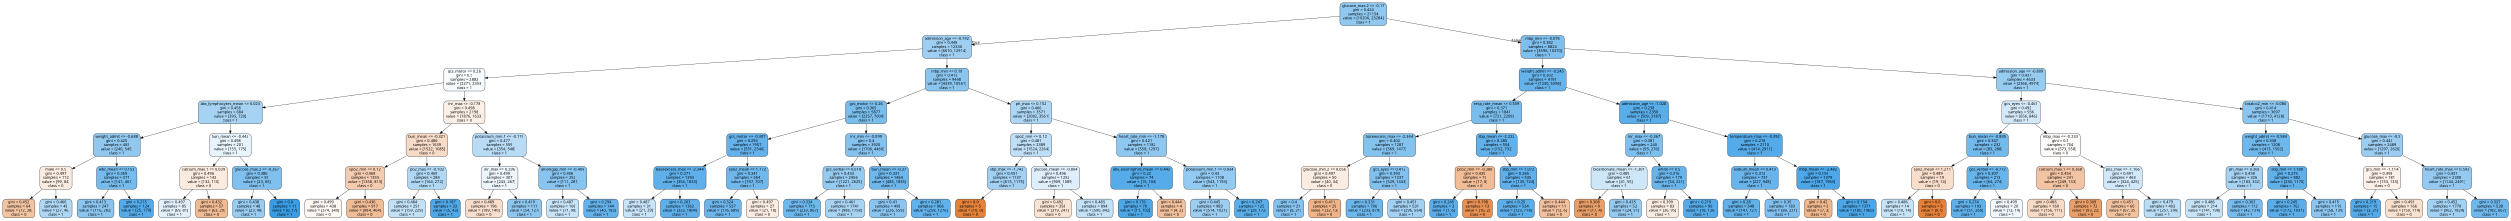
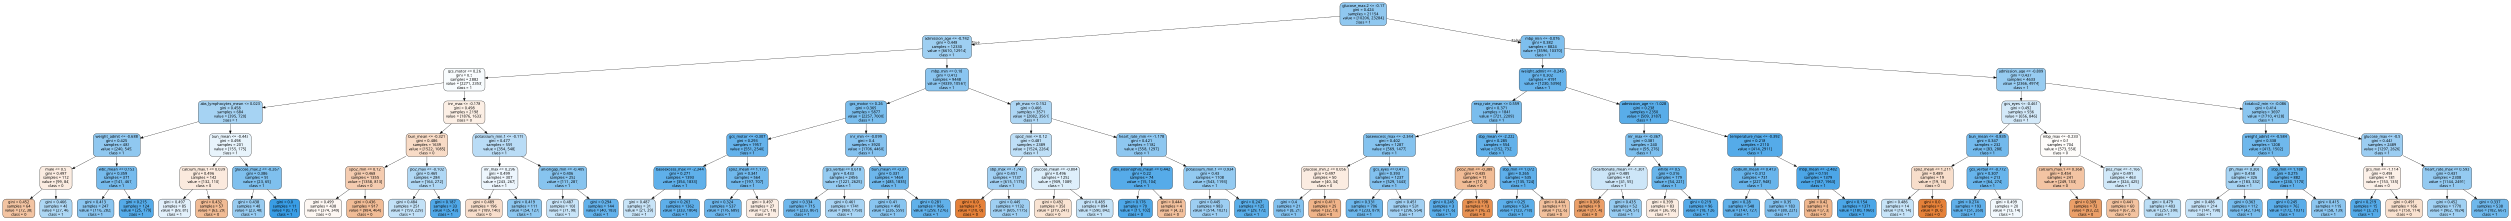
node "gini = 0.449 samples = 1132 value = [605, 1175] class = 1": added
node "gini = 0.176 samples = 70 value = [11, 102] class = 1": label "gini = 0.176 samples = 70 value = [11, 102] class = 1" -> "gini = 0.176 samples = 70 value = [11, 102] class = 0"
node "gini = 0.486 samples = 169 value = [156, 111] class = 0": removed
node "gini = 0.451 samples = 60 value = [67, 35] class = 0": label "gini = 0.451 samples = 60 value = [67, 35] class = 0" -> "gini = 0.441 samples = 60 value = [67, 35] class = 0"
